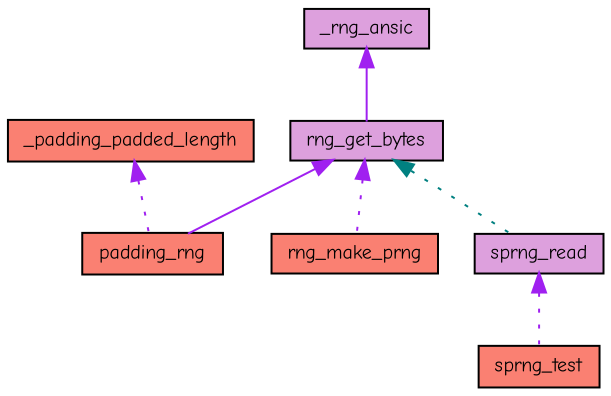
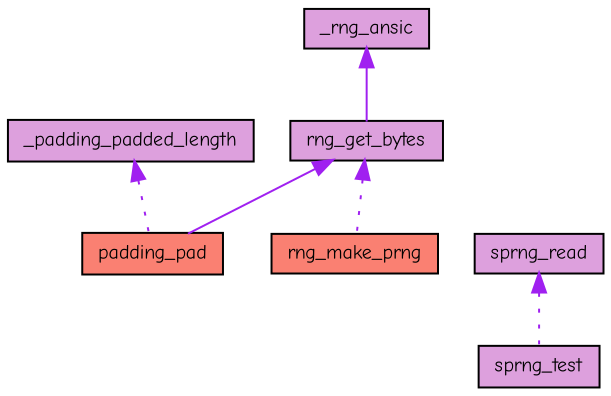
node "_padding_padded_length": fillcolor salmon -> plum
edge "sprng_read" -> "rng_get_bytes": removed
node "padding_rng": label "padding_rng" -> "padding_pad"
node "sprng_test": fillcolor salmon -> plum
